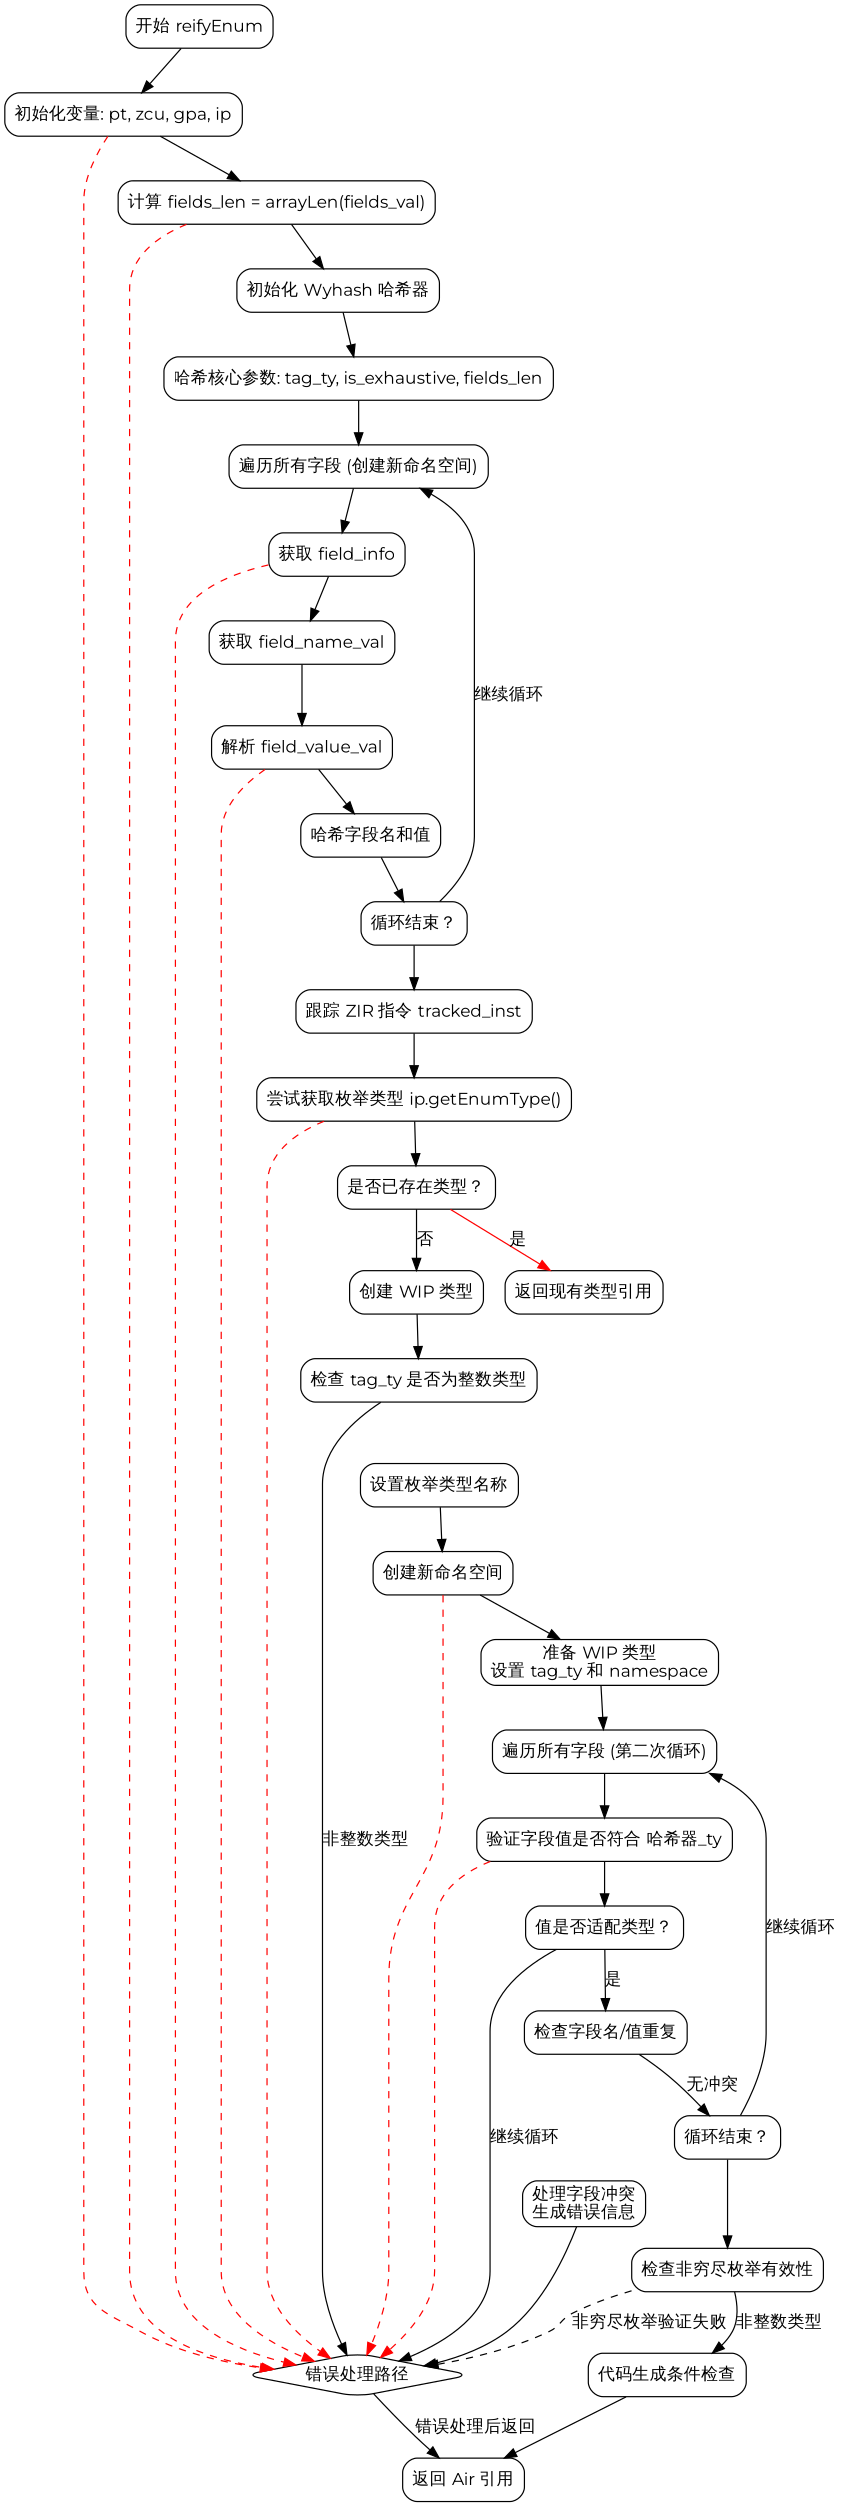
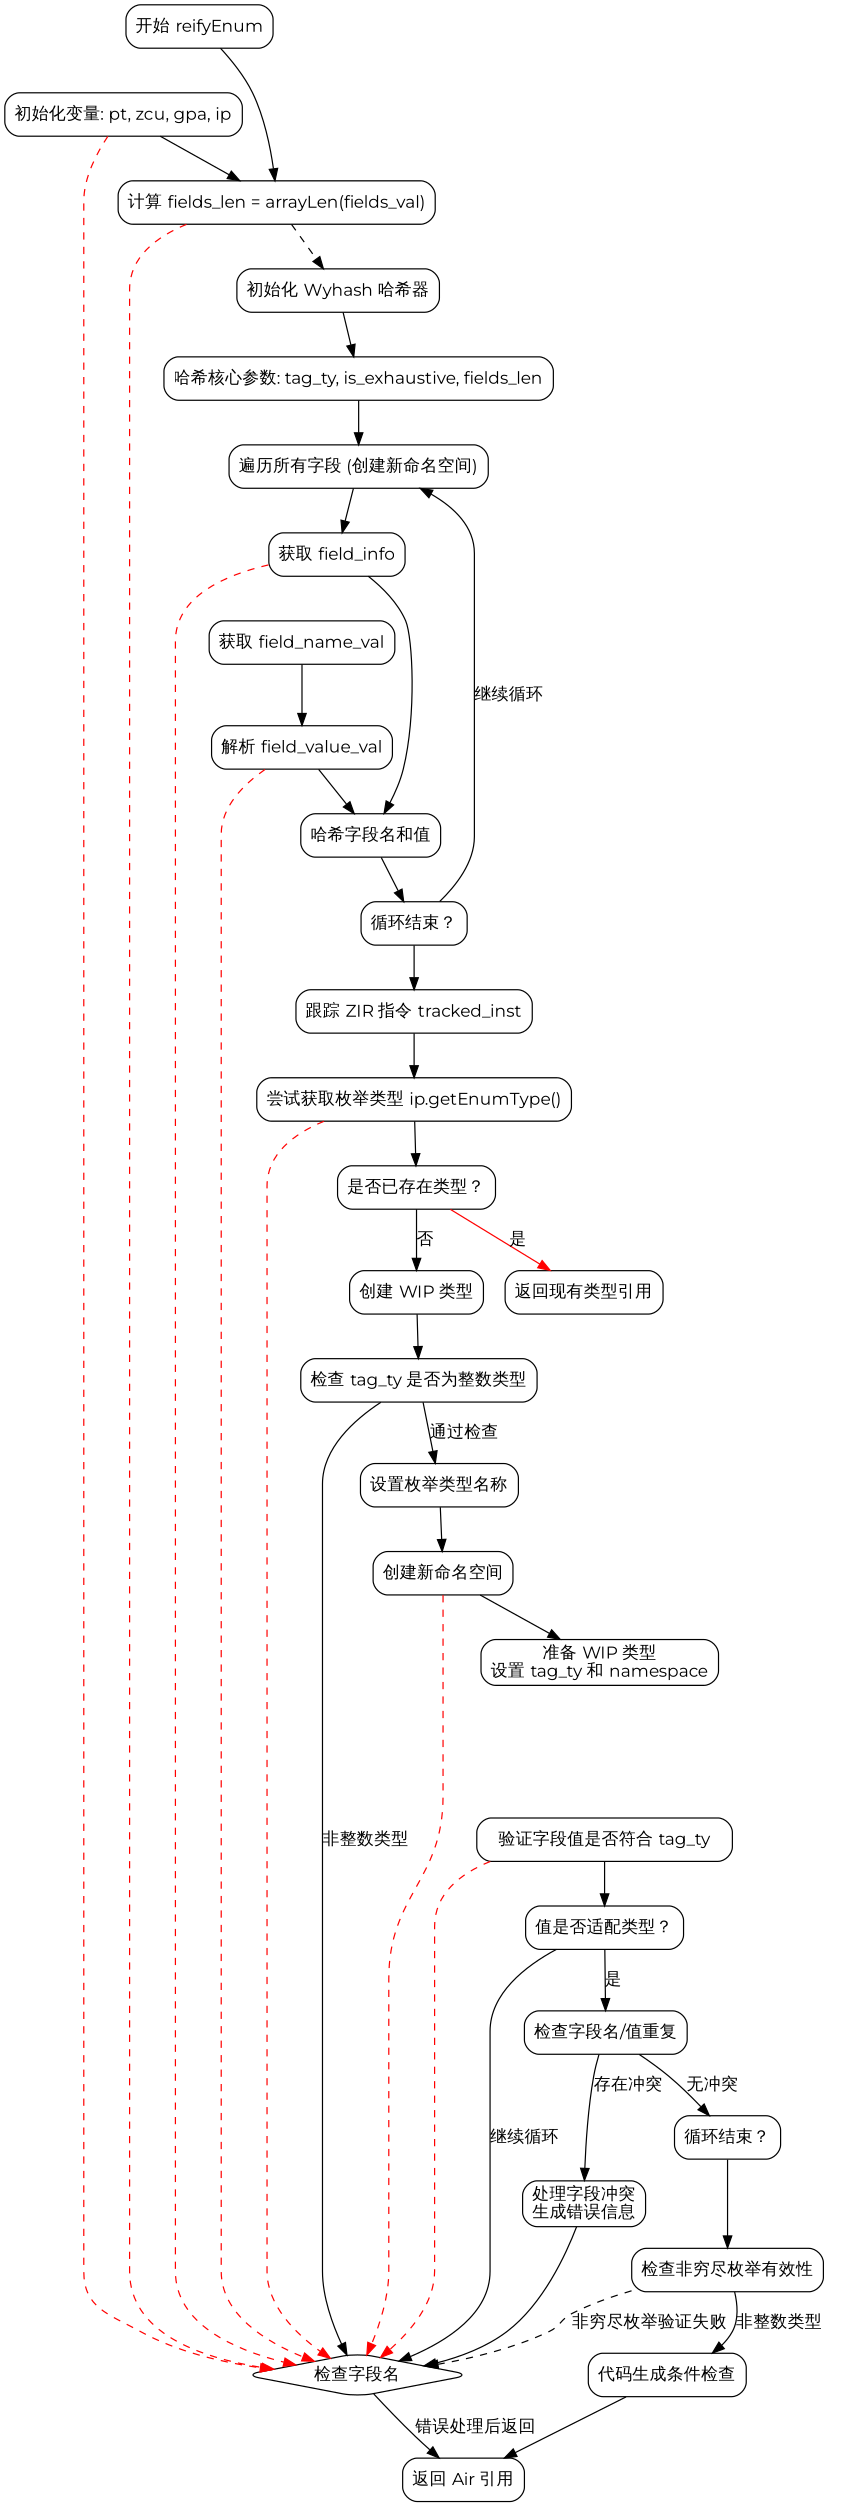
edge "开始 reifyEnum" -> "初始化变量: pt, zcu, gpa, ip": now "开始 reifyEnum" -> "计算 fields_len = arrayLen(fields_val)"
edge "计算 fields_len = arrayLen(fields_val)" -> "初始化 Wyhash 哈希器": style solid -> dashed
edge "获取 field_info" -> "获取 field_name_val": now "获取 field_info" -> "哈希字段名和值"
edge "检查 tag_ty 是否为整数类型" -> "设置枚举类型名称": added, label "通过检查"
node "遍历所有字段 (第二次循环)": removed
node "验证字段值是否符合 哈希器_ty": label "验证字段值是否符合 哈希器_ty" -> "验证字段值是否符合 tag_ty"
edge "检查字段名/值重复" -> "处理字段冲突 生成错误信息": added, label "存在冲突"
node "错误处理路径": label "错误处理路径" -> "检查字段名"
